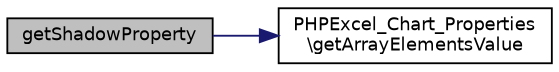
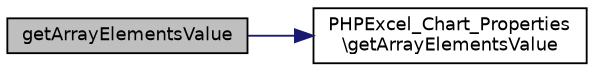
node "getShadowProperty": label "getShadowProperty" -> "getArrayElementsValue"
